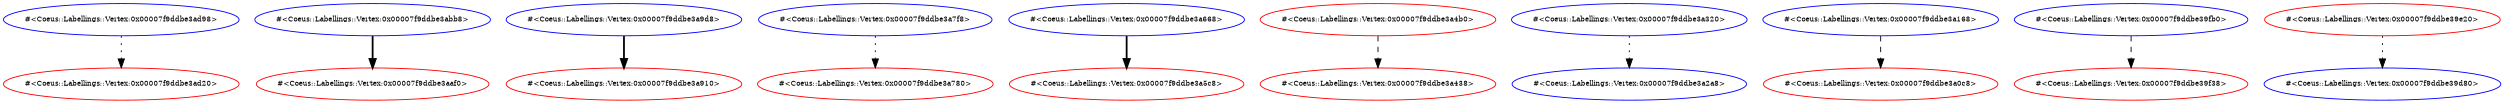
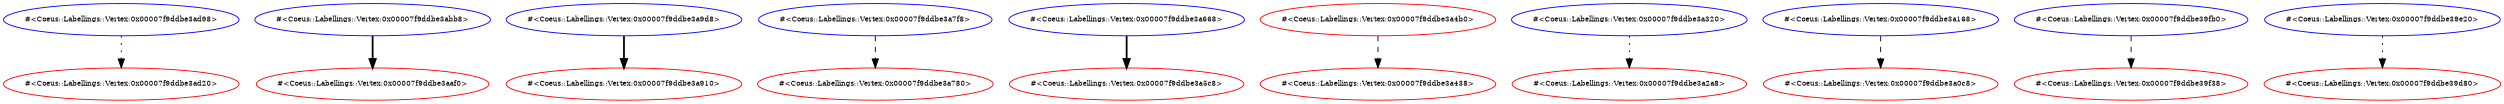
node "#<Coeus::Labellings::Vertex:0x00007f9ddbe39e20>": color red -> blue
edge "#<Coeus::Labellings::Vertex:0x00007f9ddbe3a7f8>" -> "#<Coeus::Labellings::Vertex:0x00007f9ddbe3a780>": style dotted -> dashed
node "#<Coeus::Labellings::Vertex:0x00007f9ddbe3a2a8>": color blue -> red
node "#<Coeus::Labellings::Vertex:0x00007f9ddbe39d80>": color blue -> red
